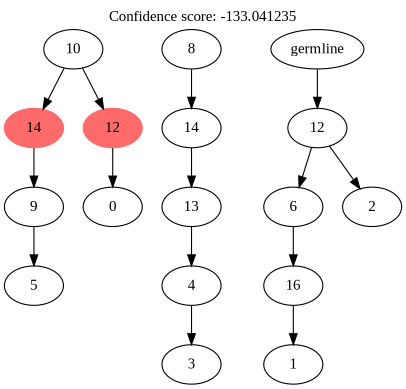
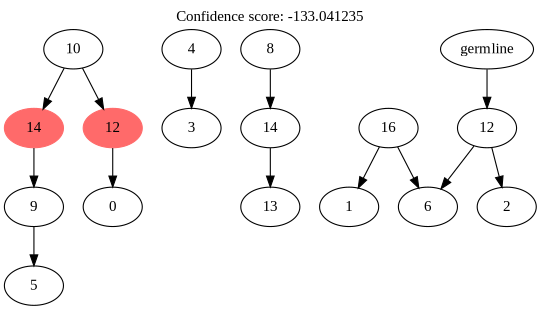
edge "13" -> "4": removed
edge "6" -> "16": reversed
